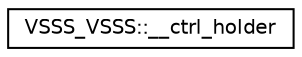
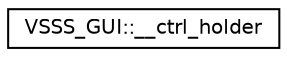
node "VSSS_VSSS::__ctrl_holder": label "VSSS_VSSS::__ctrl_holder" -> "VSSS_GUI::__ctrl_holder"
